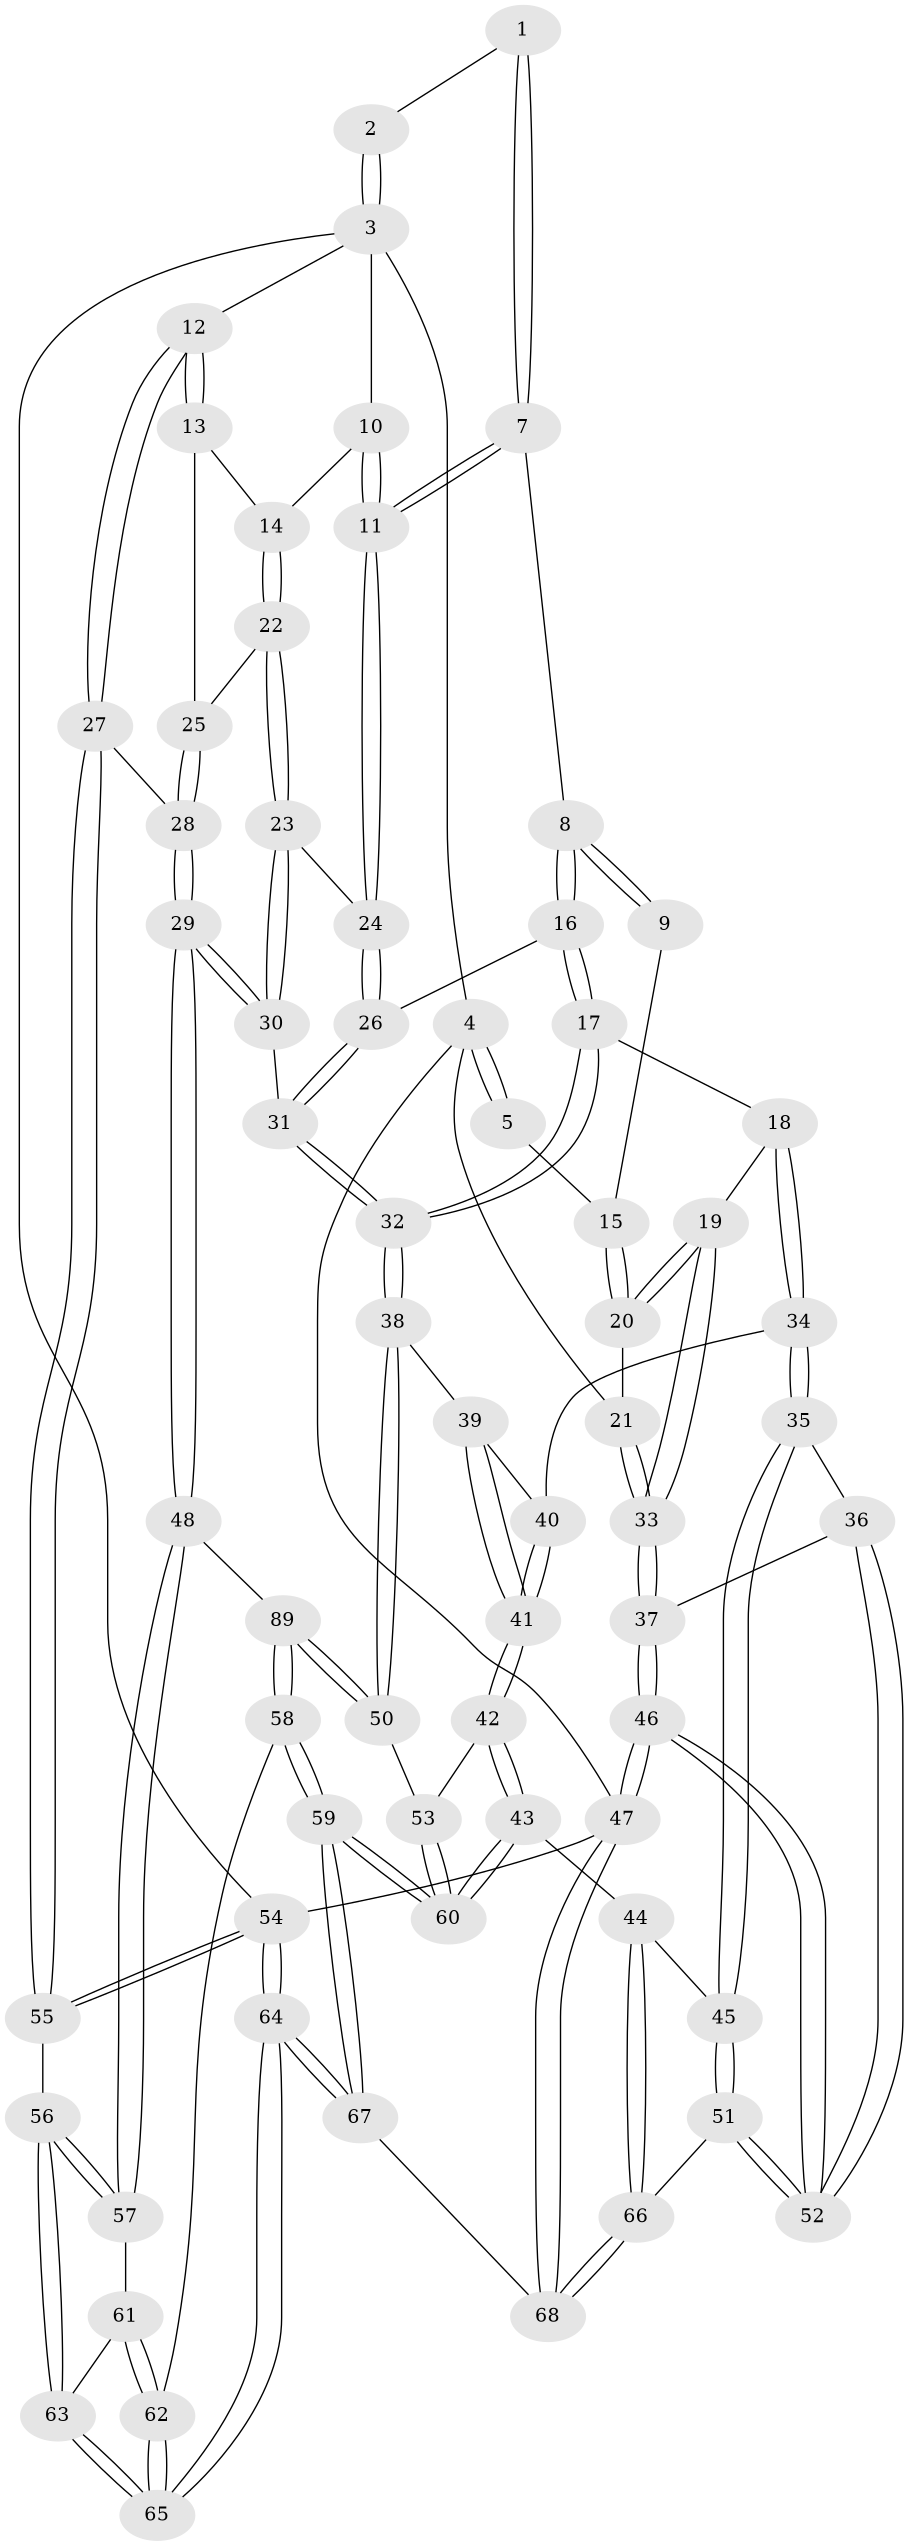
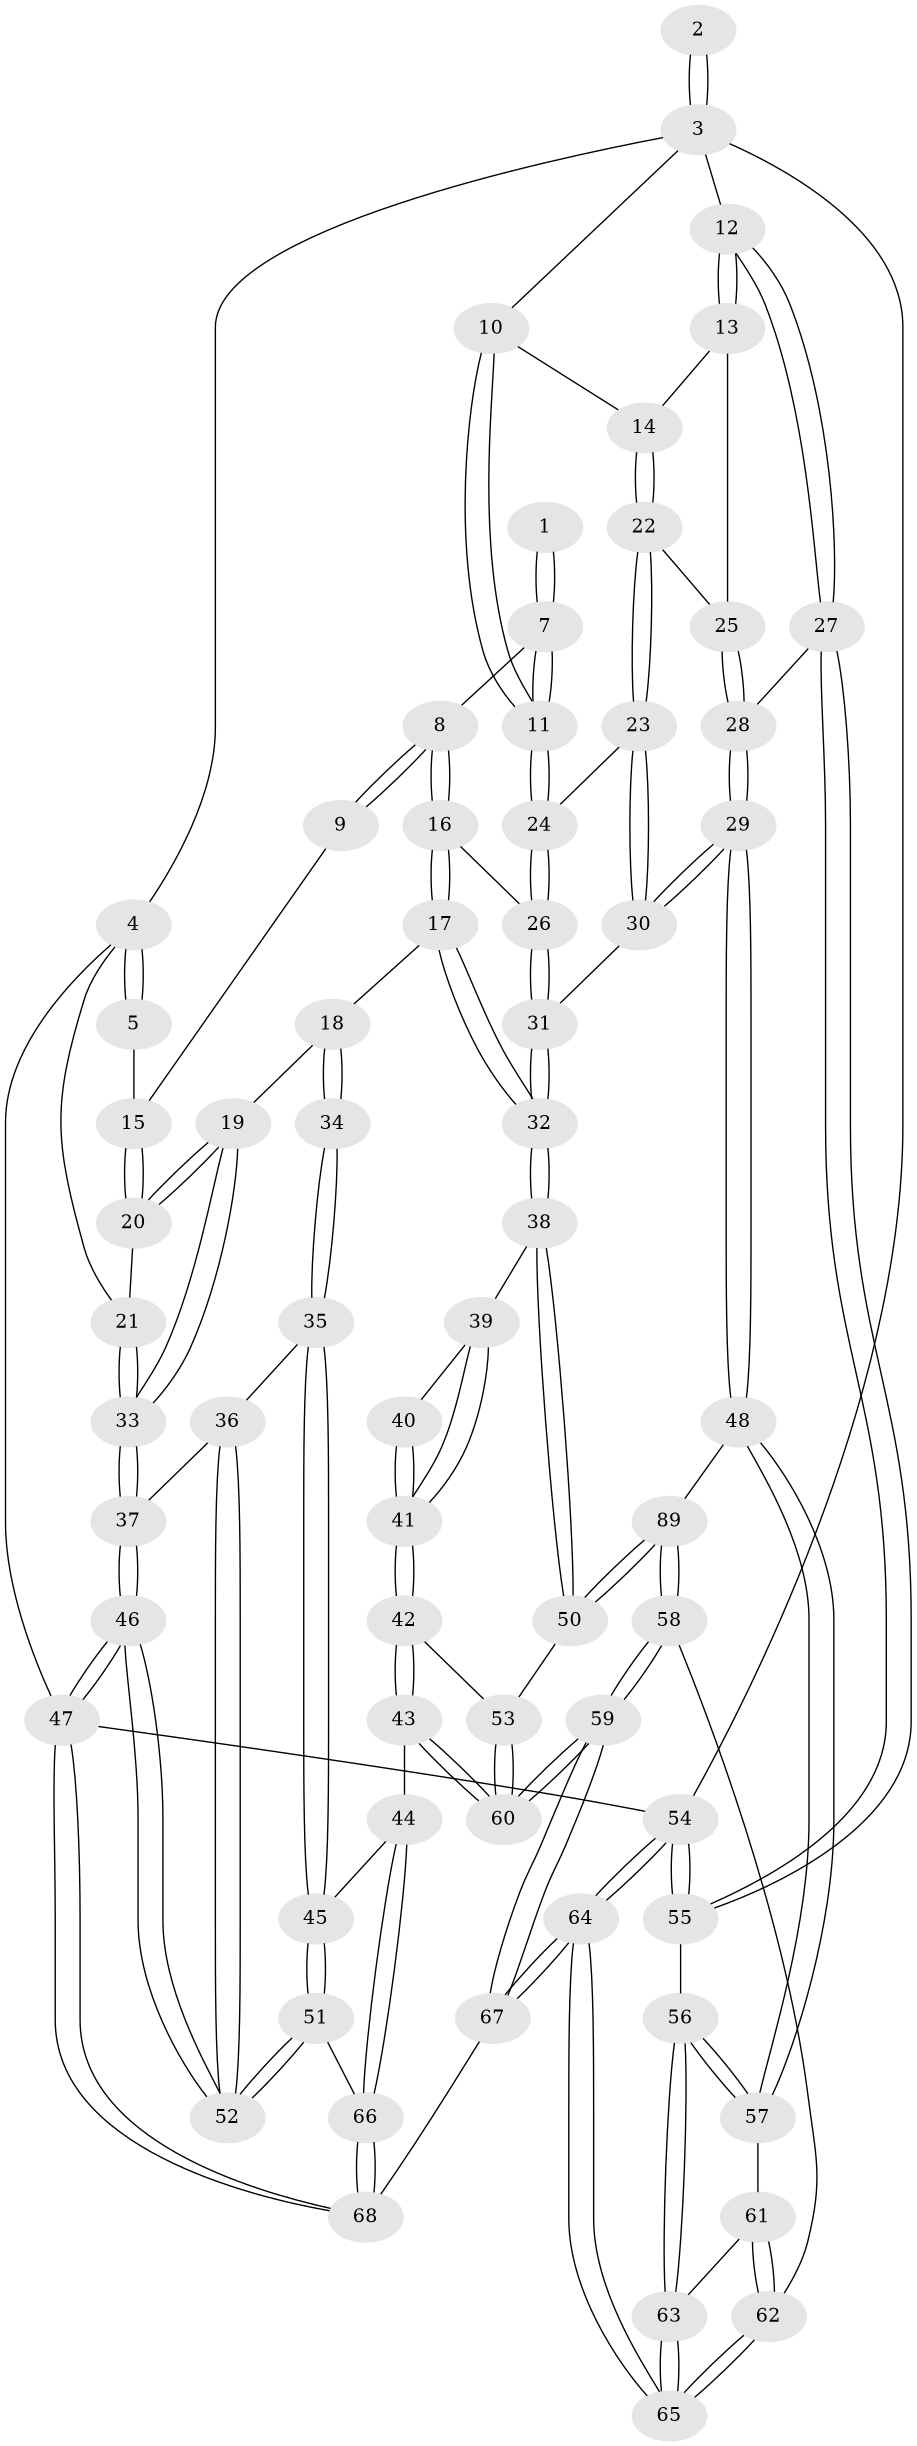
edge "1" -- "2": removed
edge "34" -- "40": removed
